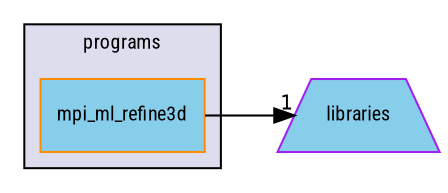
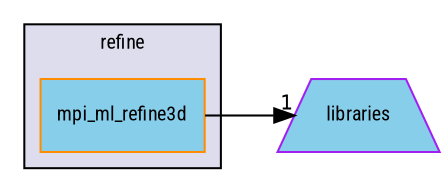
cluster "programs": label "programs" -> "refine"
